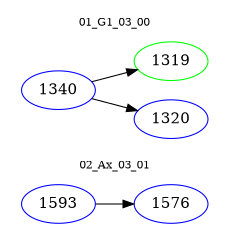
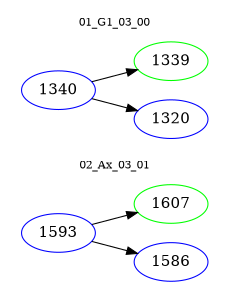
node "1319": label "1319" -> "1339"
node "1576": label "1576" -> "1586"
node "1607": added
